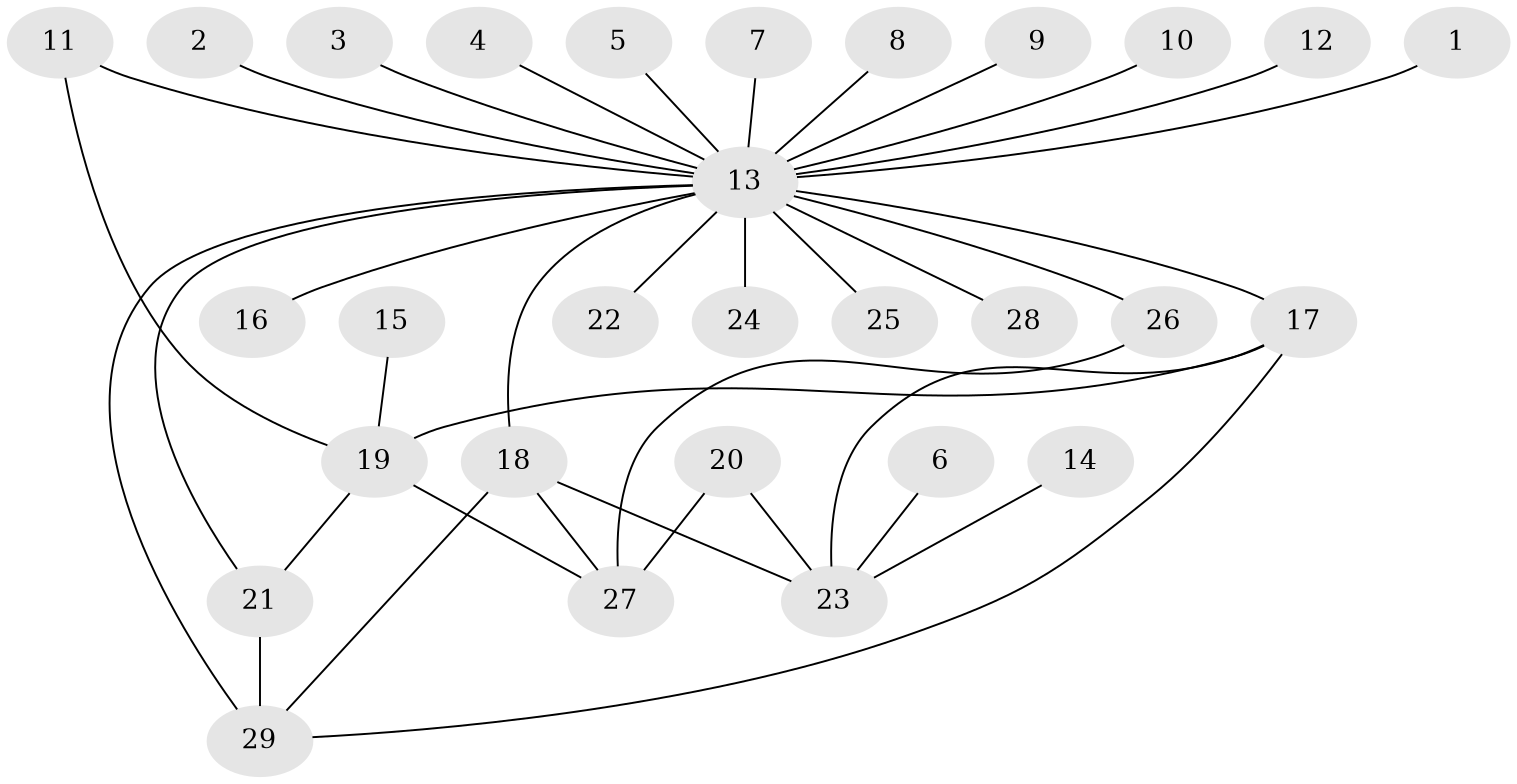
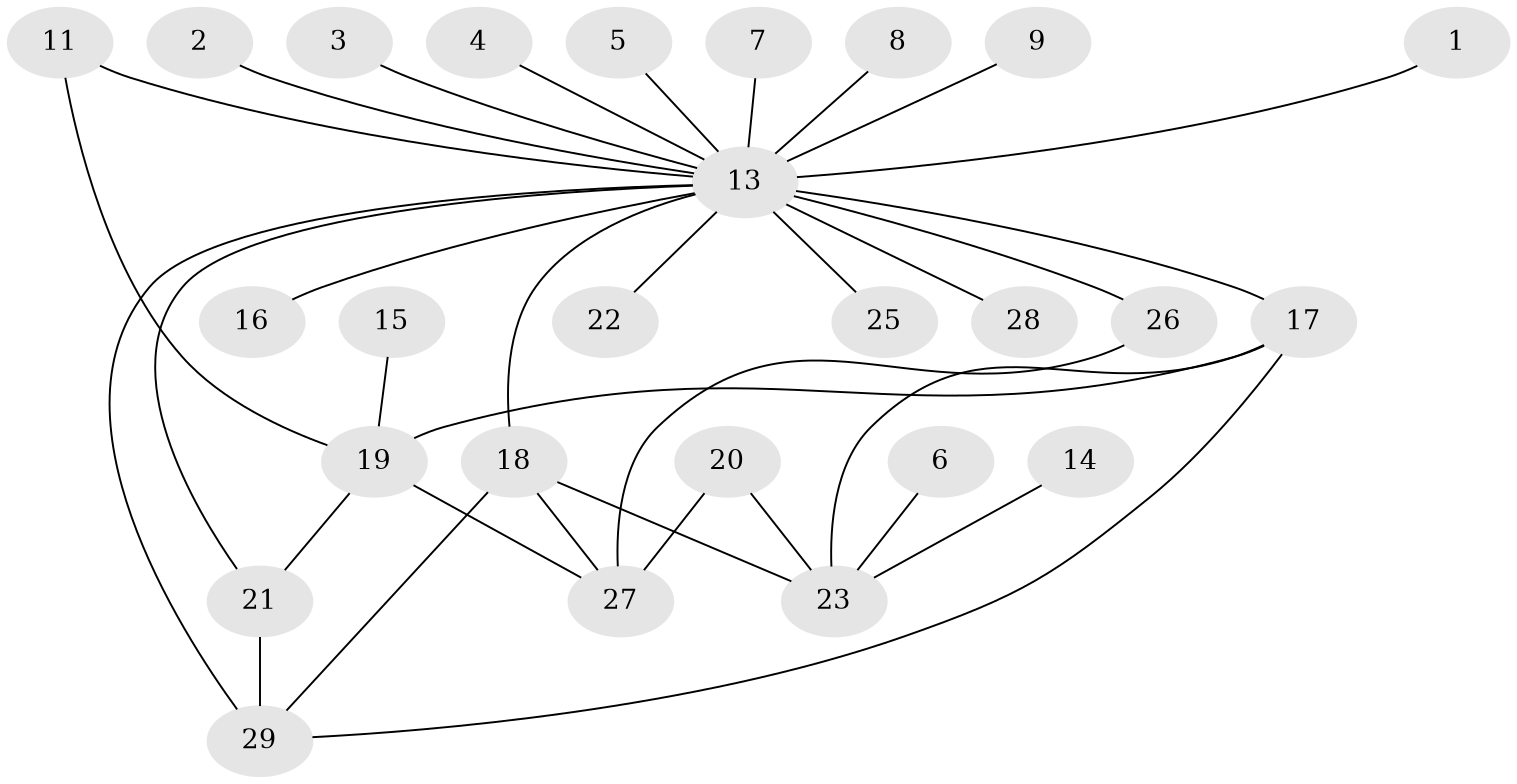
node "10": removed
node "12": removed
node "24": removed
